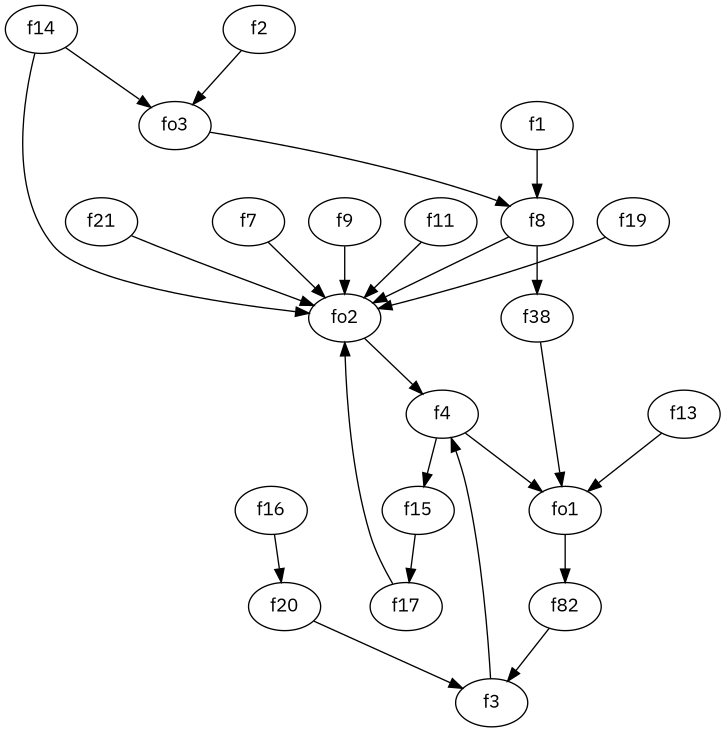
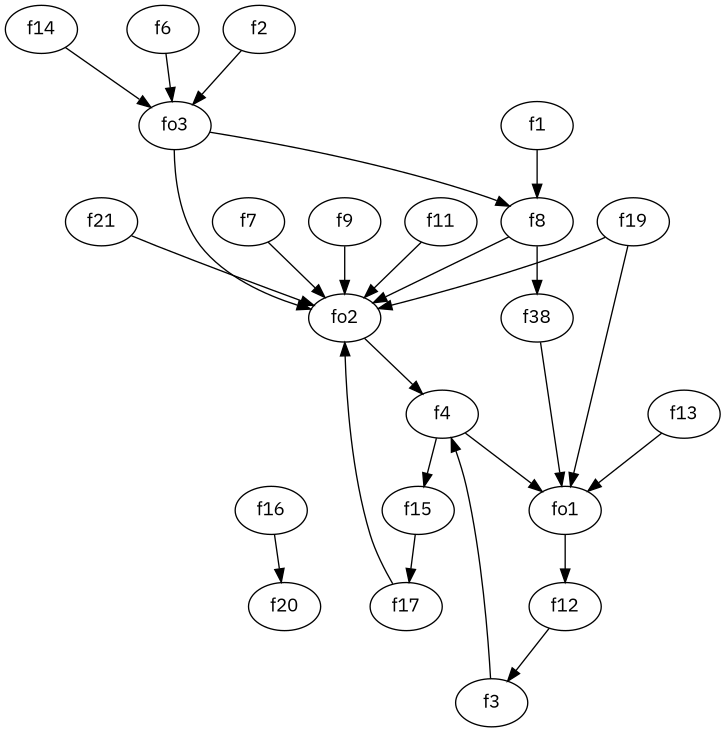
node "f6": added
edge "f14" -> "fo2": now "fo3" -> "fo2"
edge "f19" -> "fo1": added
node "f82": label "f82" -> "f12"
edge "f20" -> "f3": removed
